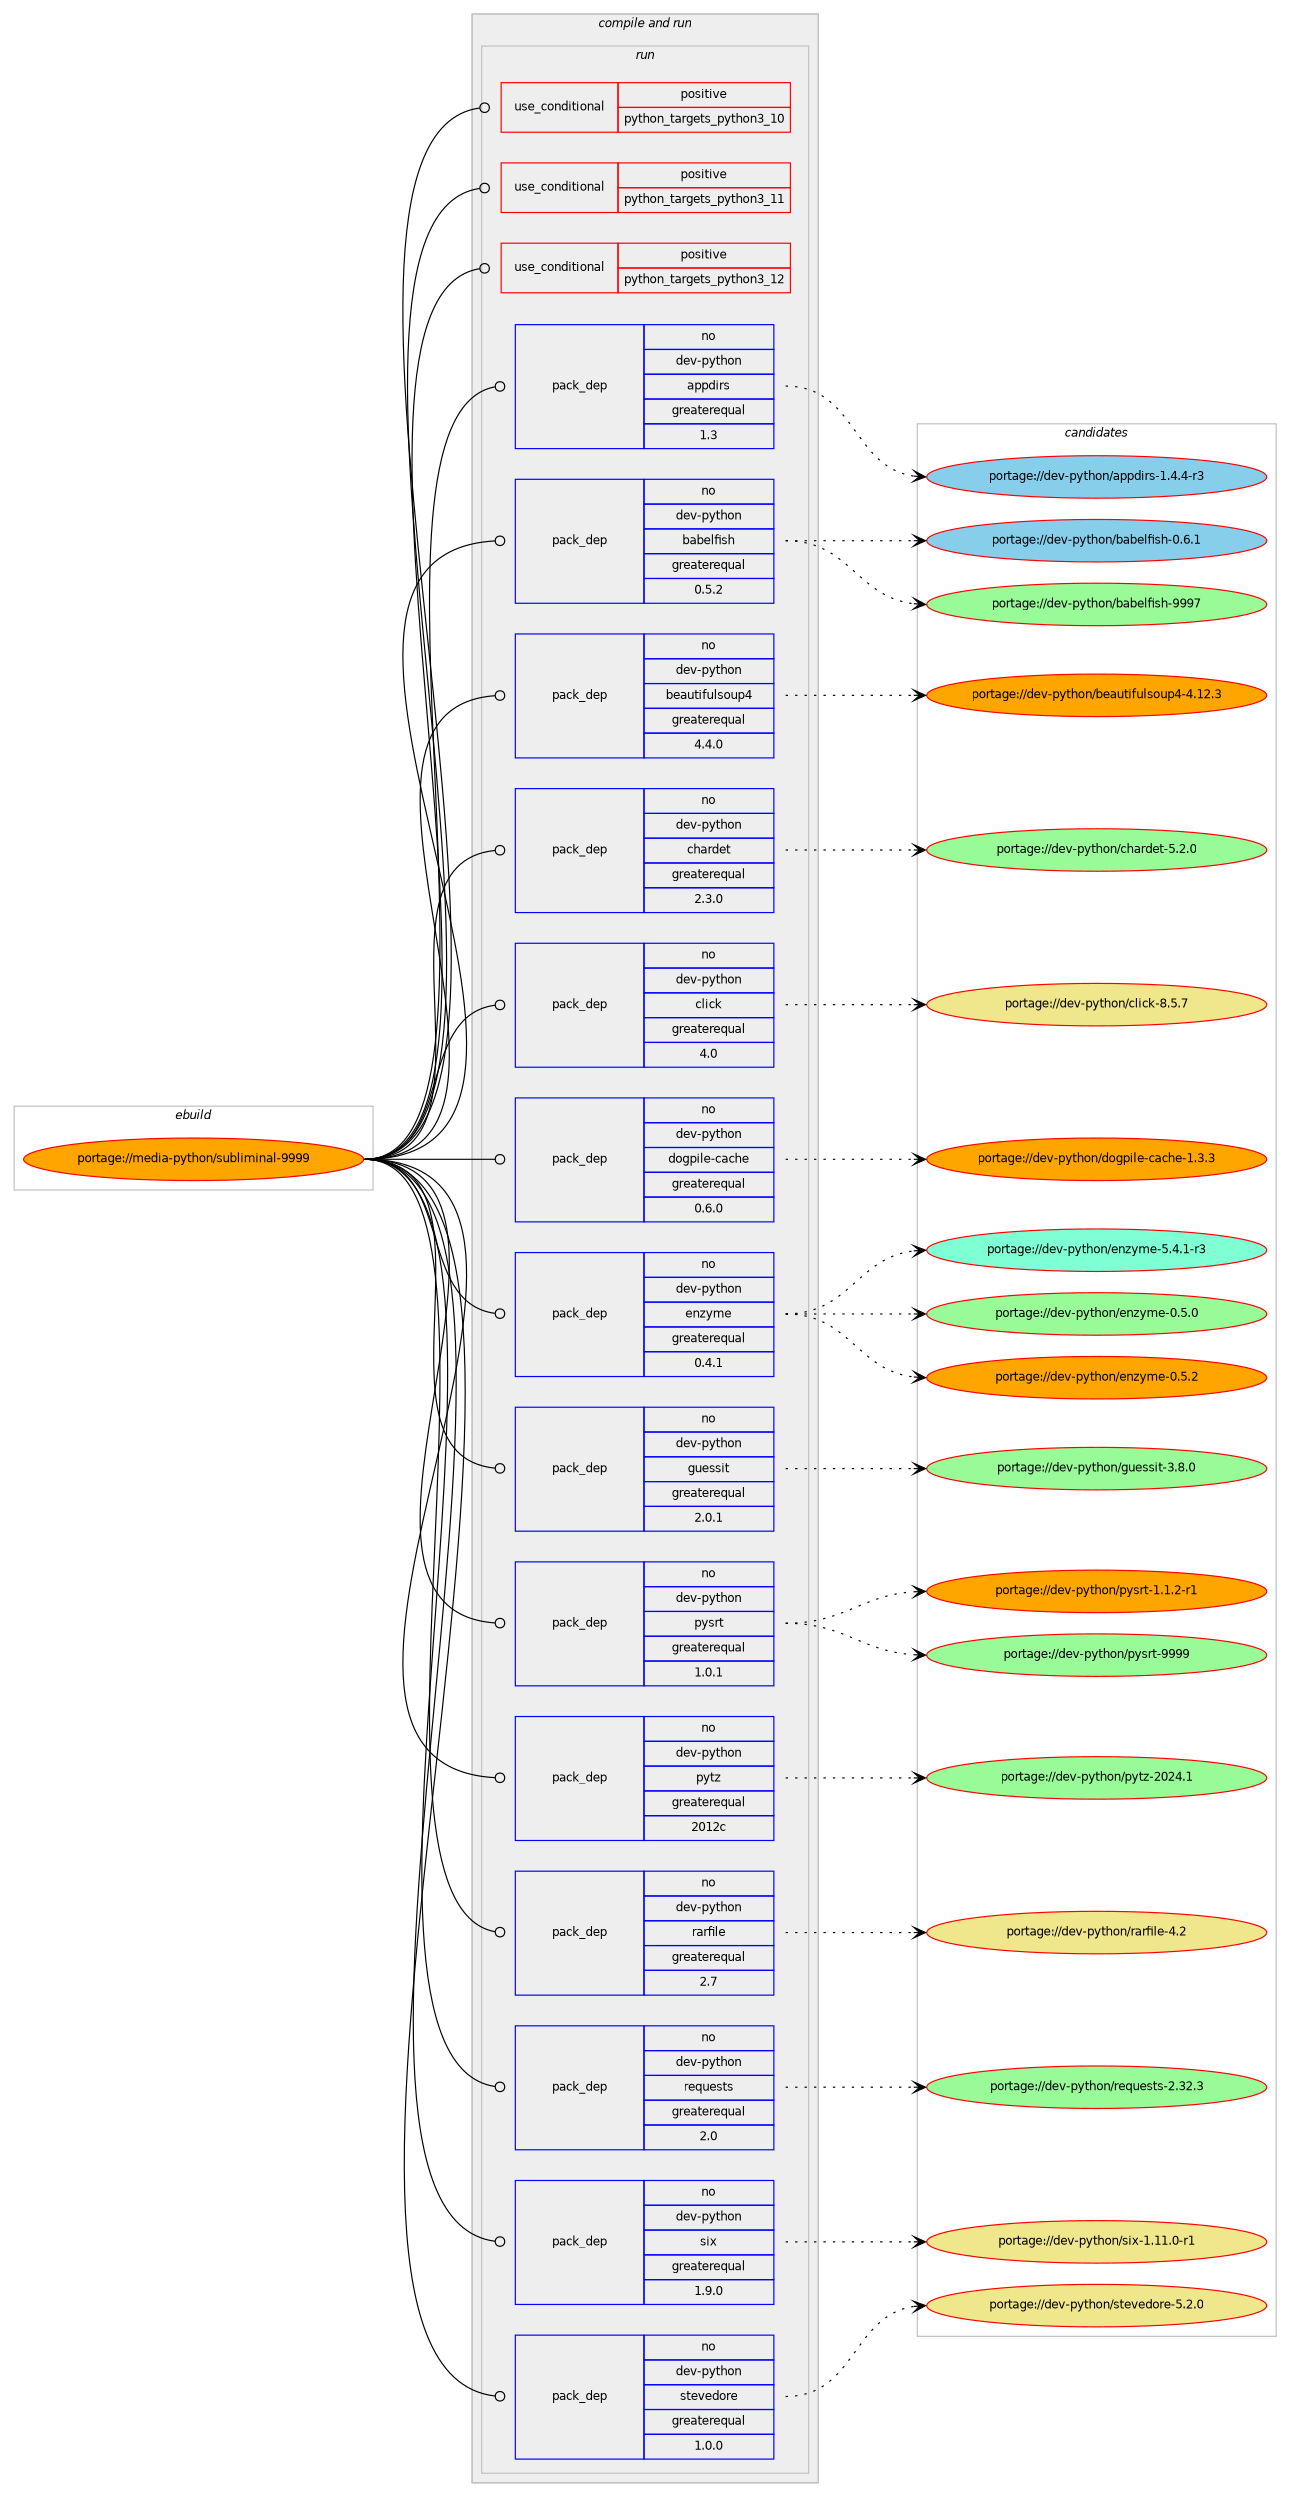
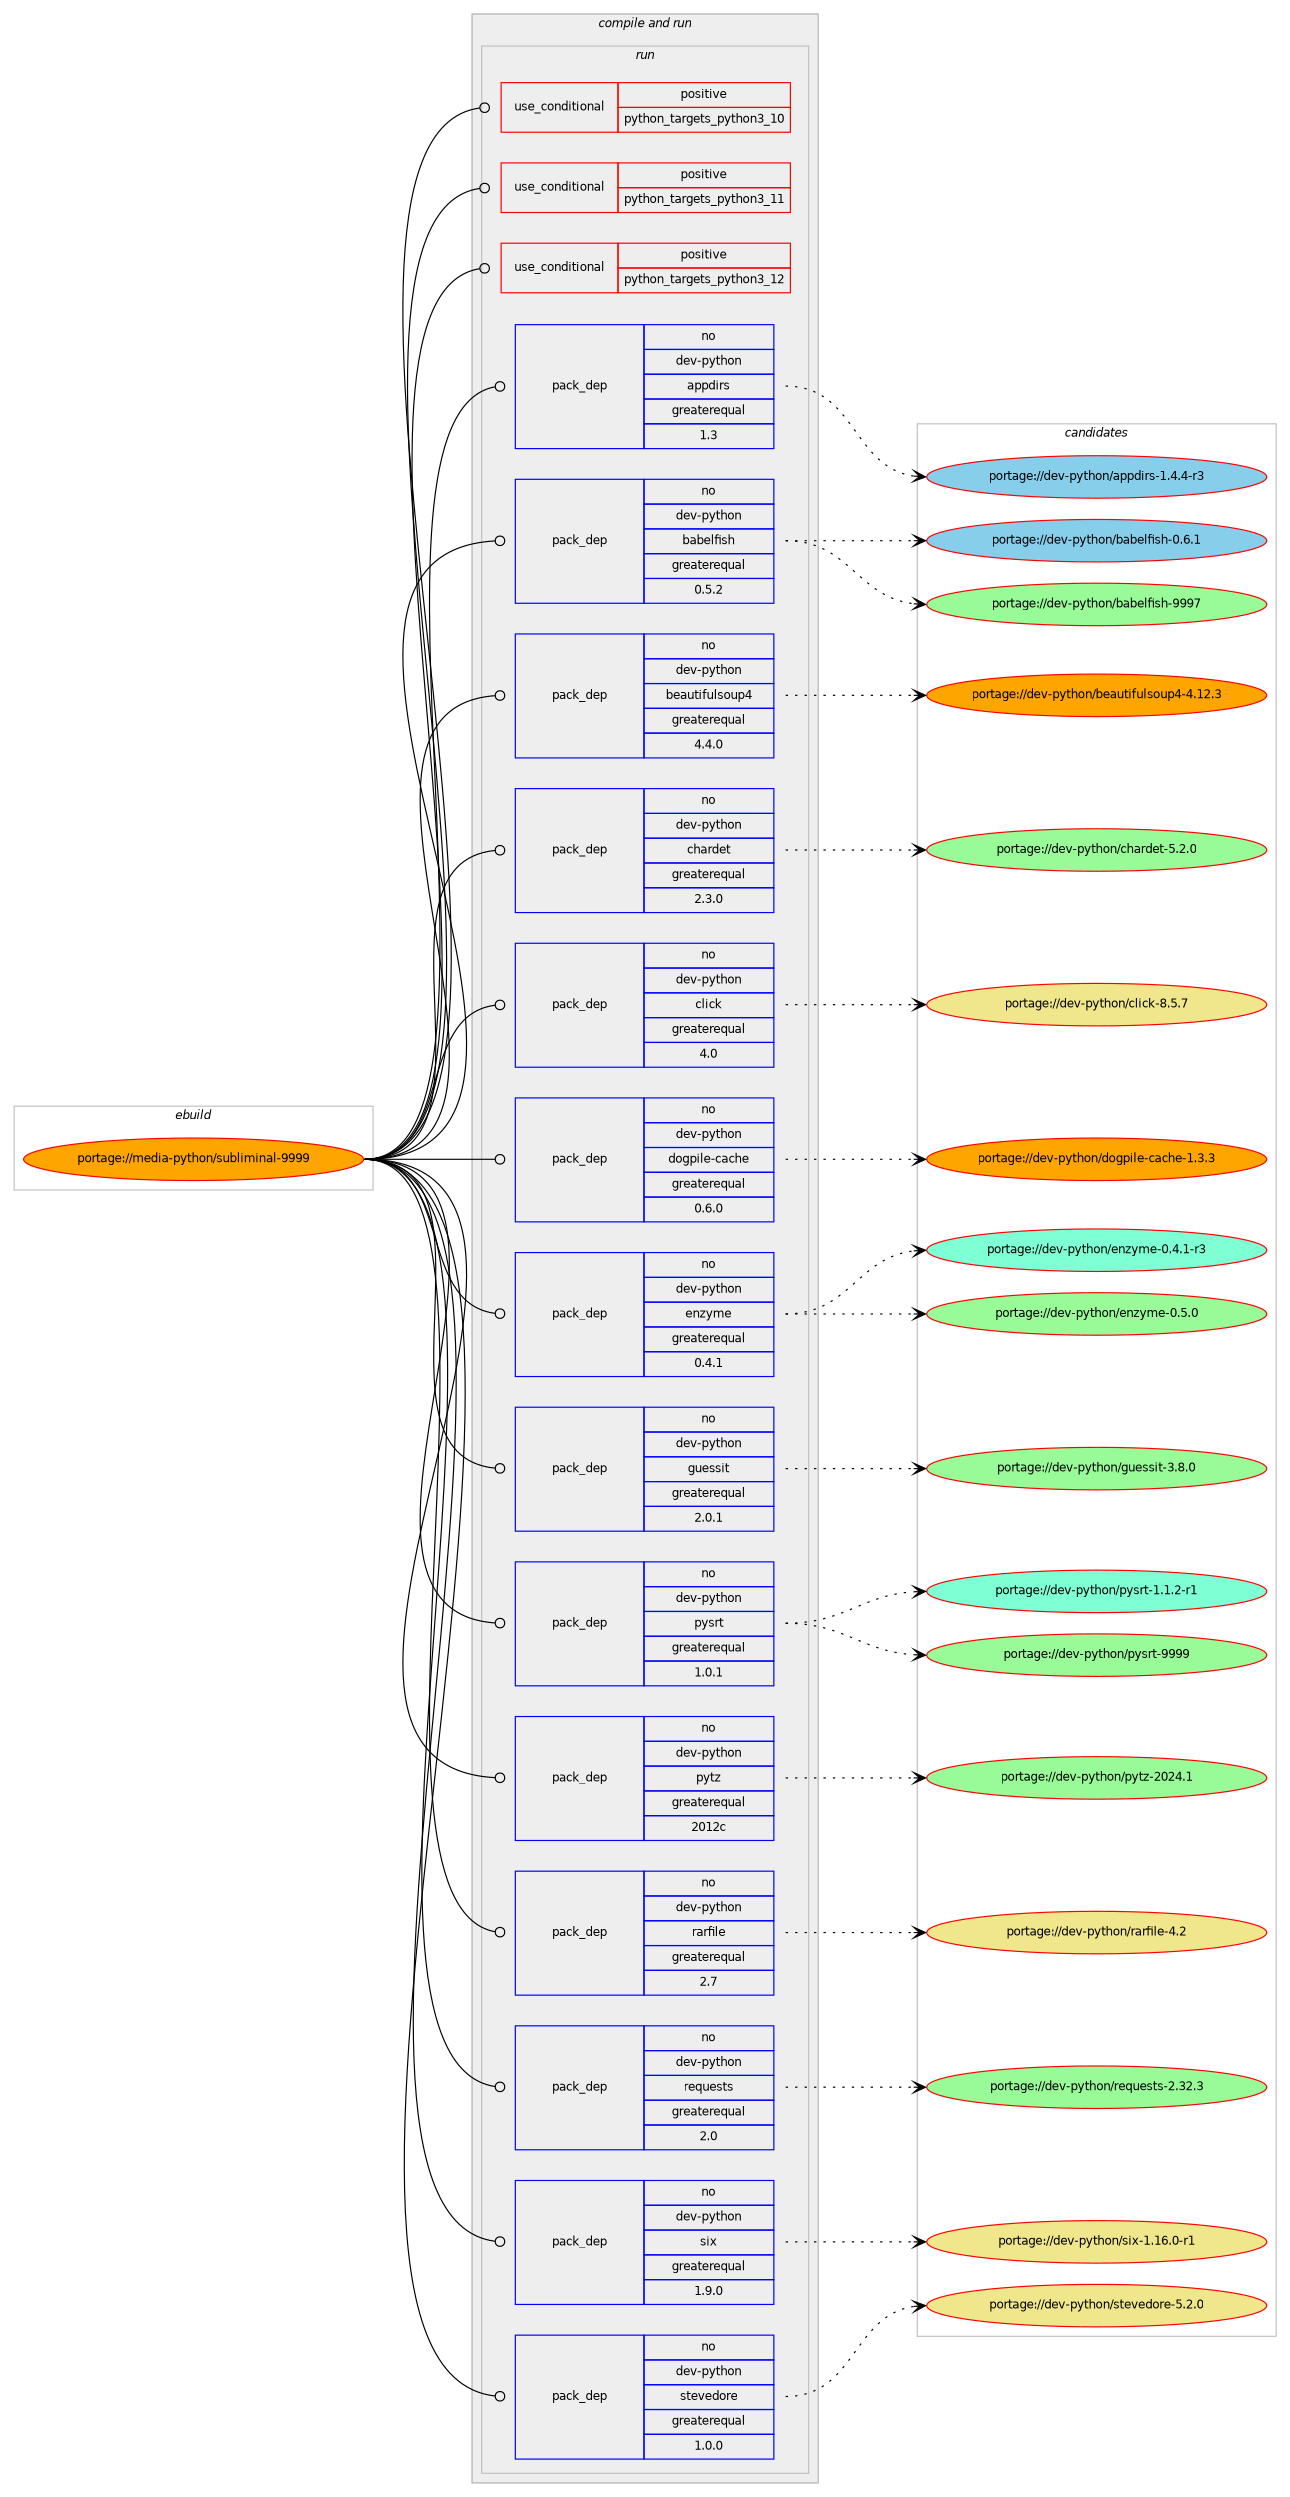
node "portage://dev-python/enzyme-5.4.1-r3": label "portage://dev-python/enzyme-5.4.1-r3" -> "portage://dev-python/enzyme-0.4.1-r3"
node "portage://dev-python/enzyme-0.5.2": removed
node "portage://dev-python/pysrt-1.1.2-r1": fillcolor orange -> aquamarine
node "portage://dev-python/six-1.11.0-r1": label "portage://dev-python/six-1.11.0-r1" -> "portage://dev-python/six-1.16.0-r1"
